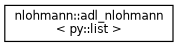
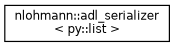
node "nlohmann::adl_nlohmann < py::list >": label "nlohmann::adl_nlohmann < py::list >" -> "nlohmann::adl_serializer < py::list >"
